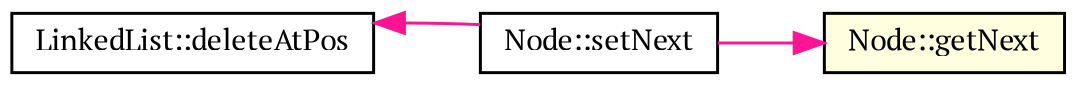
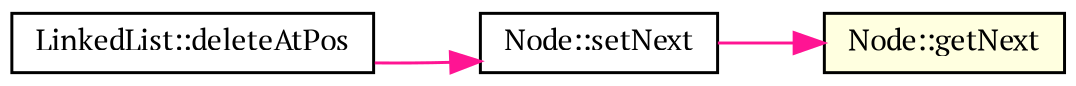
edge "Node::setNext" -> "LinkedList::deleteAtPos": reversed
